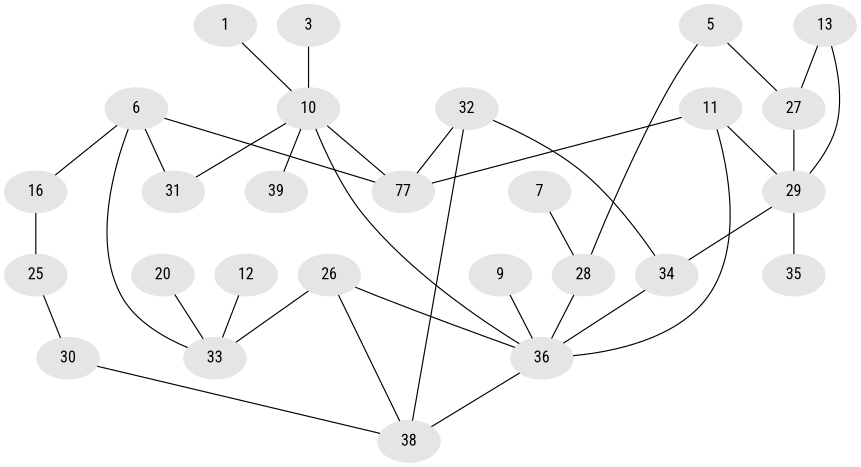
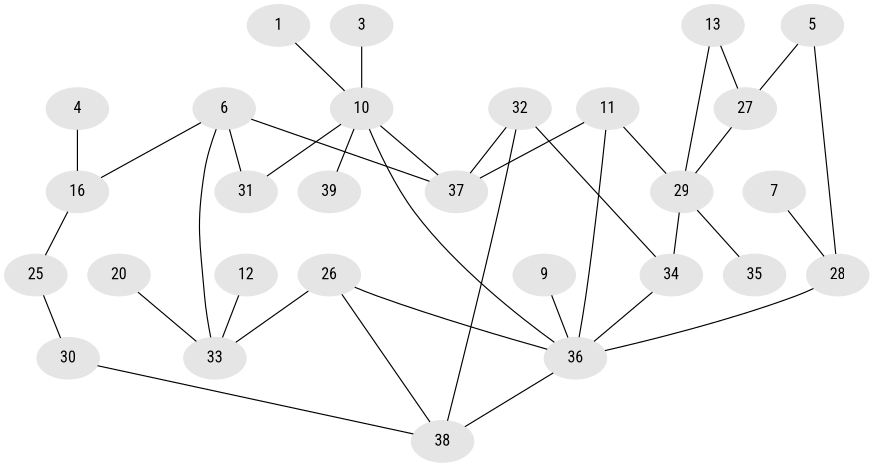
node "4": added
node "77": label "77" -> "37"
